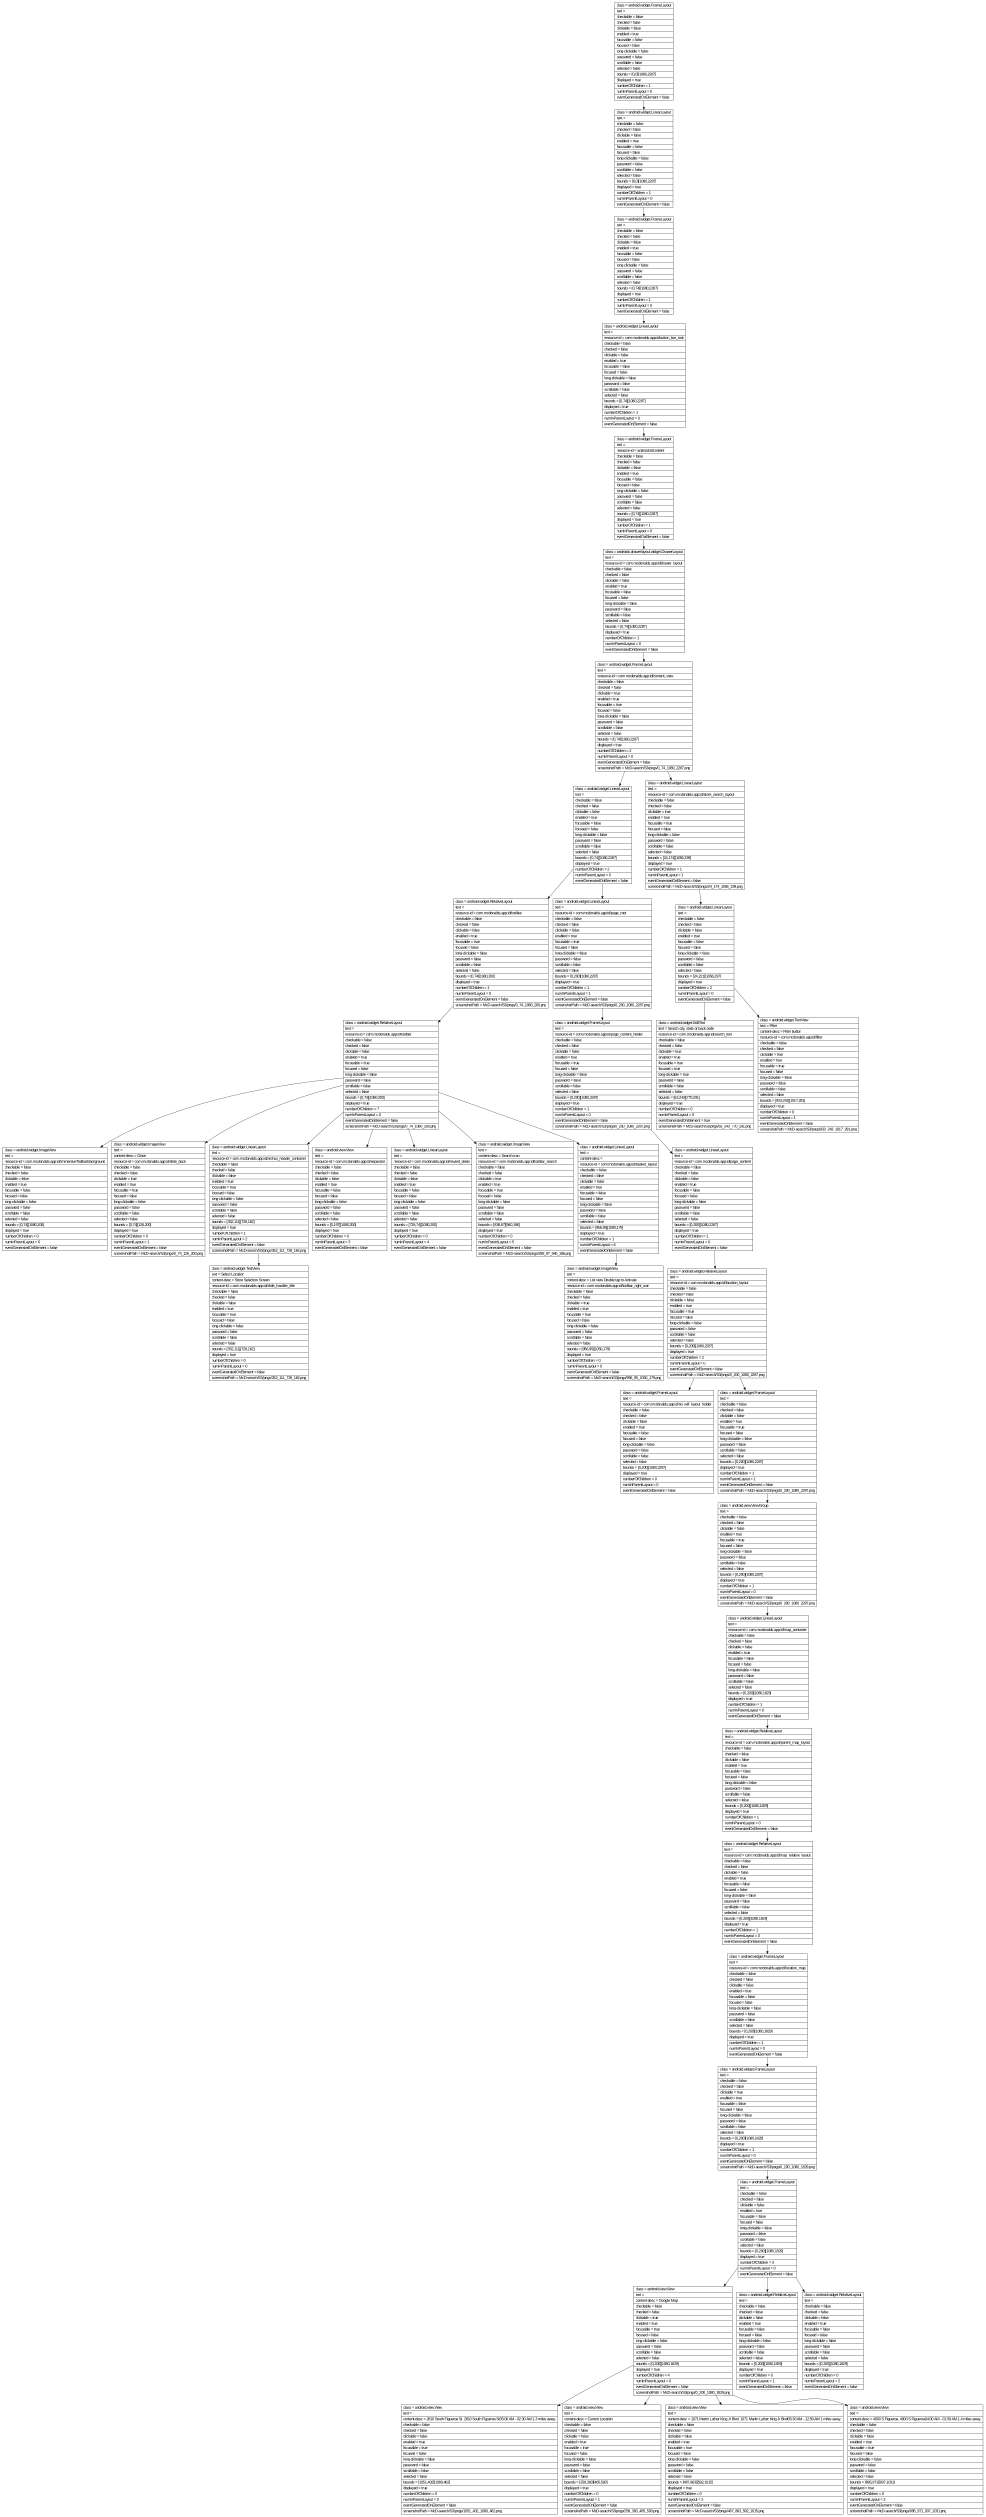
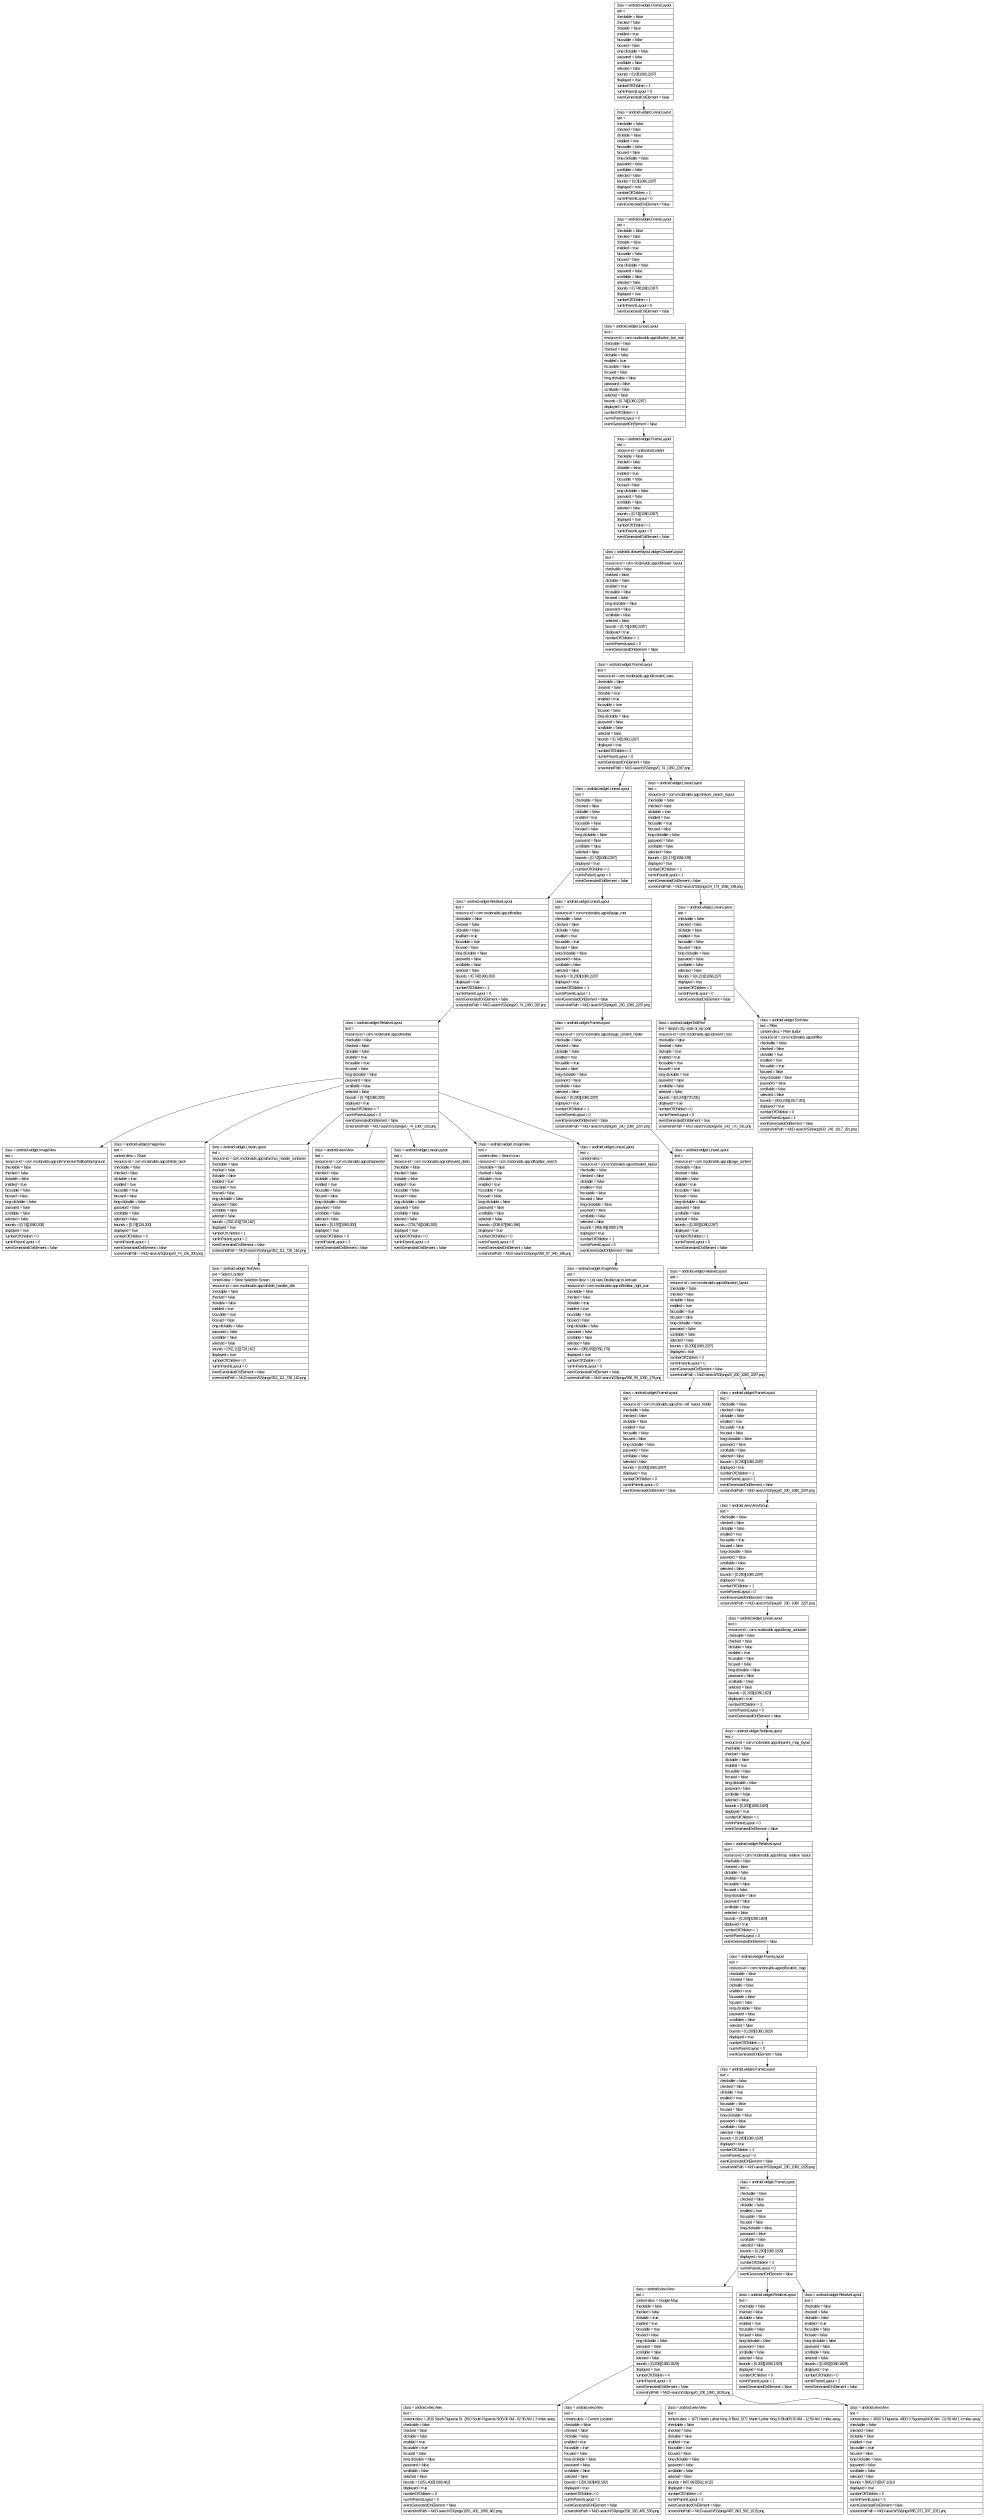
node "class = android.widget.EditText": text "text = Search city, state or back code" -> "text = Search city, state or zip code"
